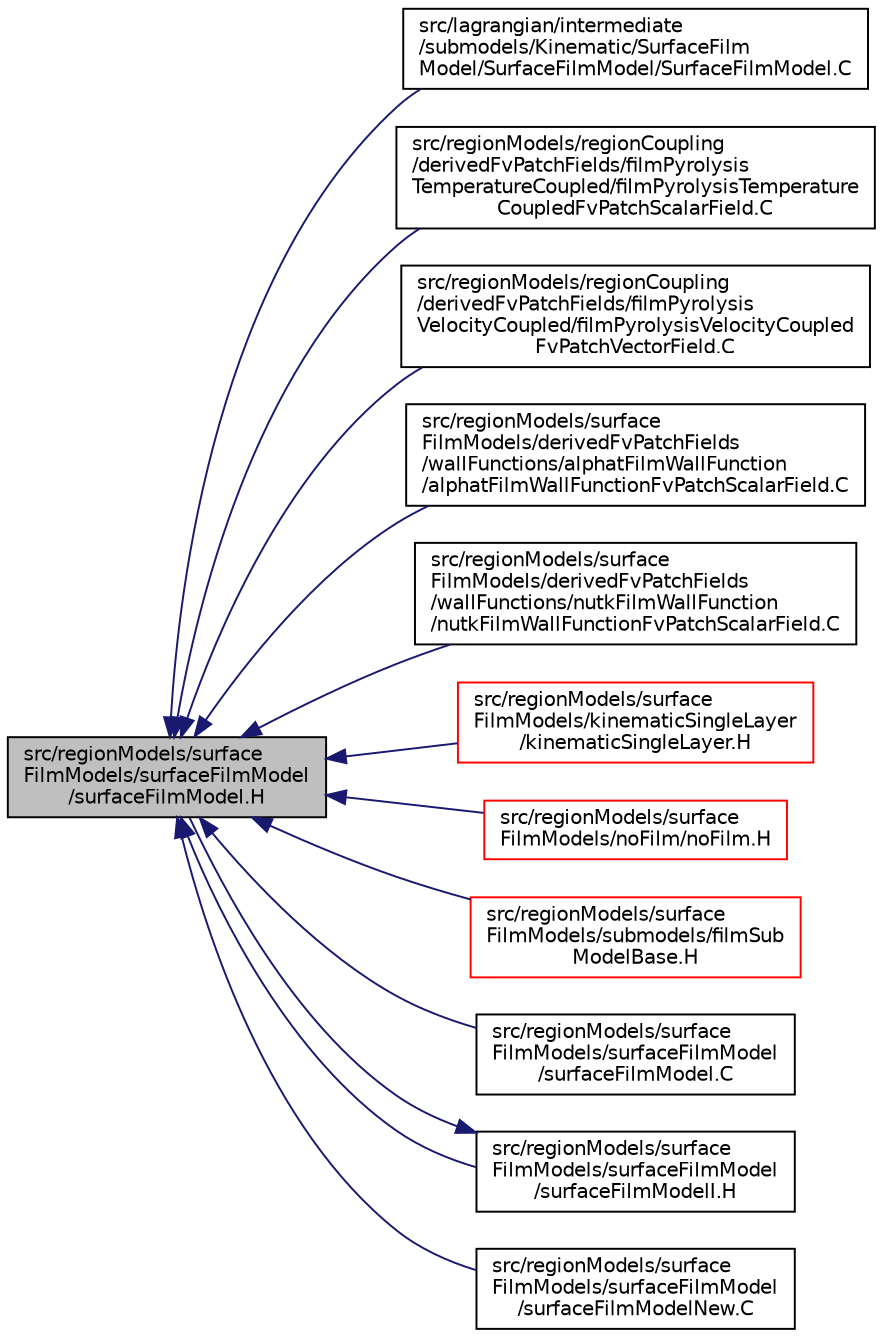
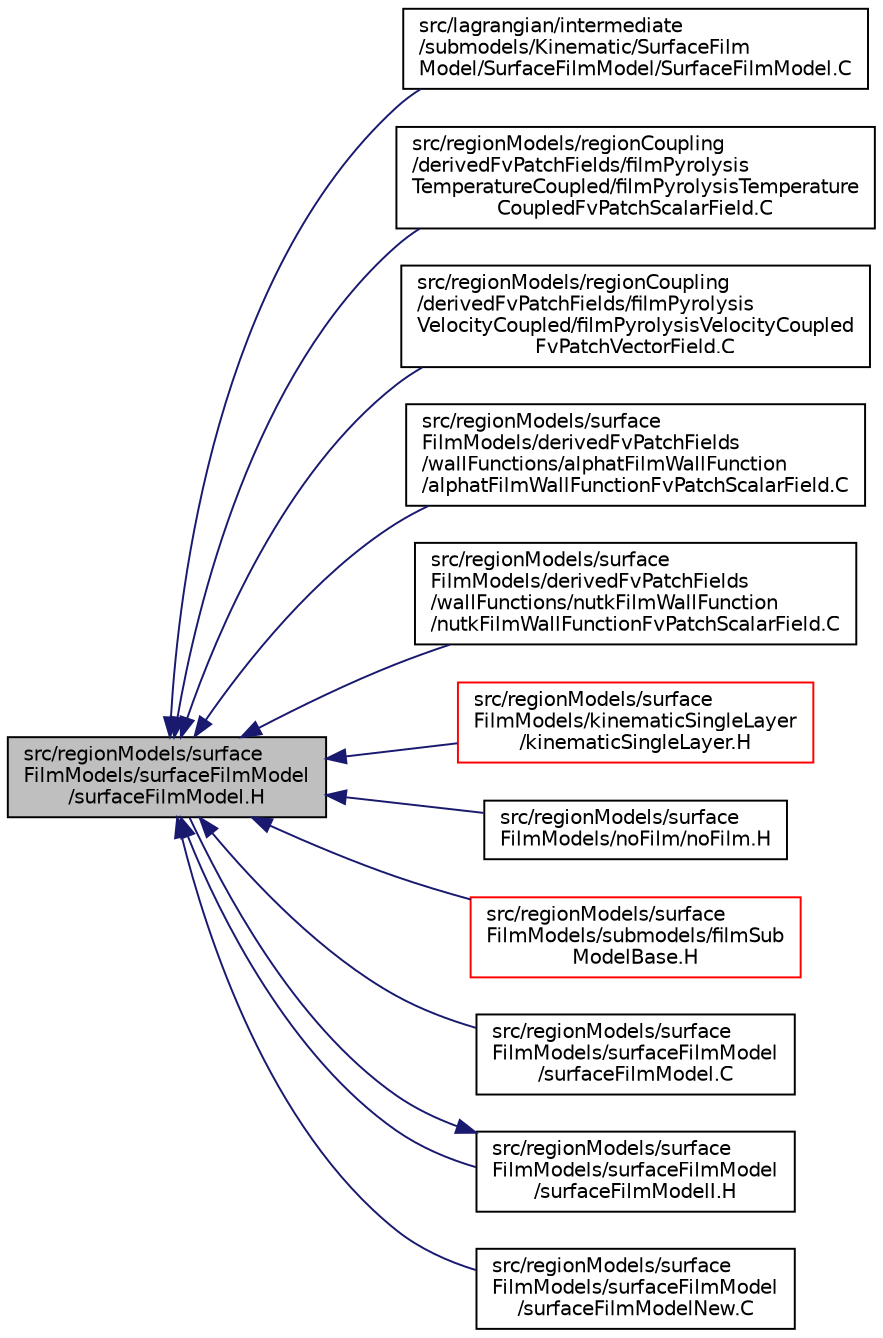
node "src/regionModels/surface FilmModels/noFilm/noFilm.H": color red -> black
